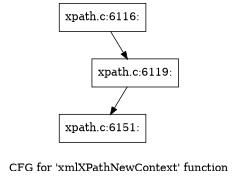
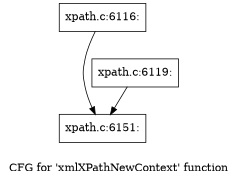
edge "xpath.c:6116:" -> "xpath.c:6119:": now "xpath.c:6116:" -> "xpath.c:6151:"
